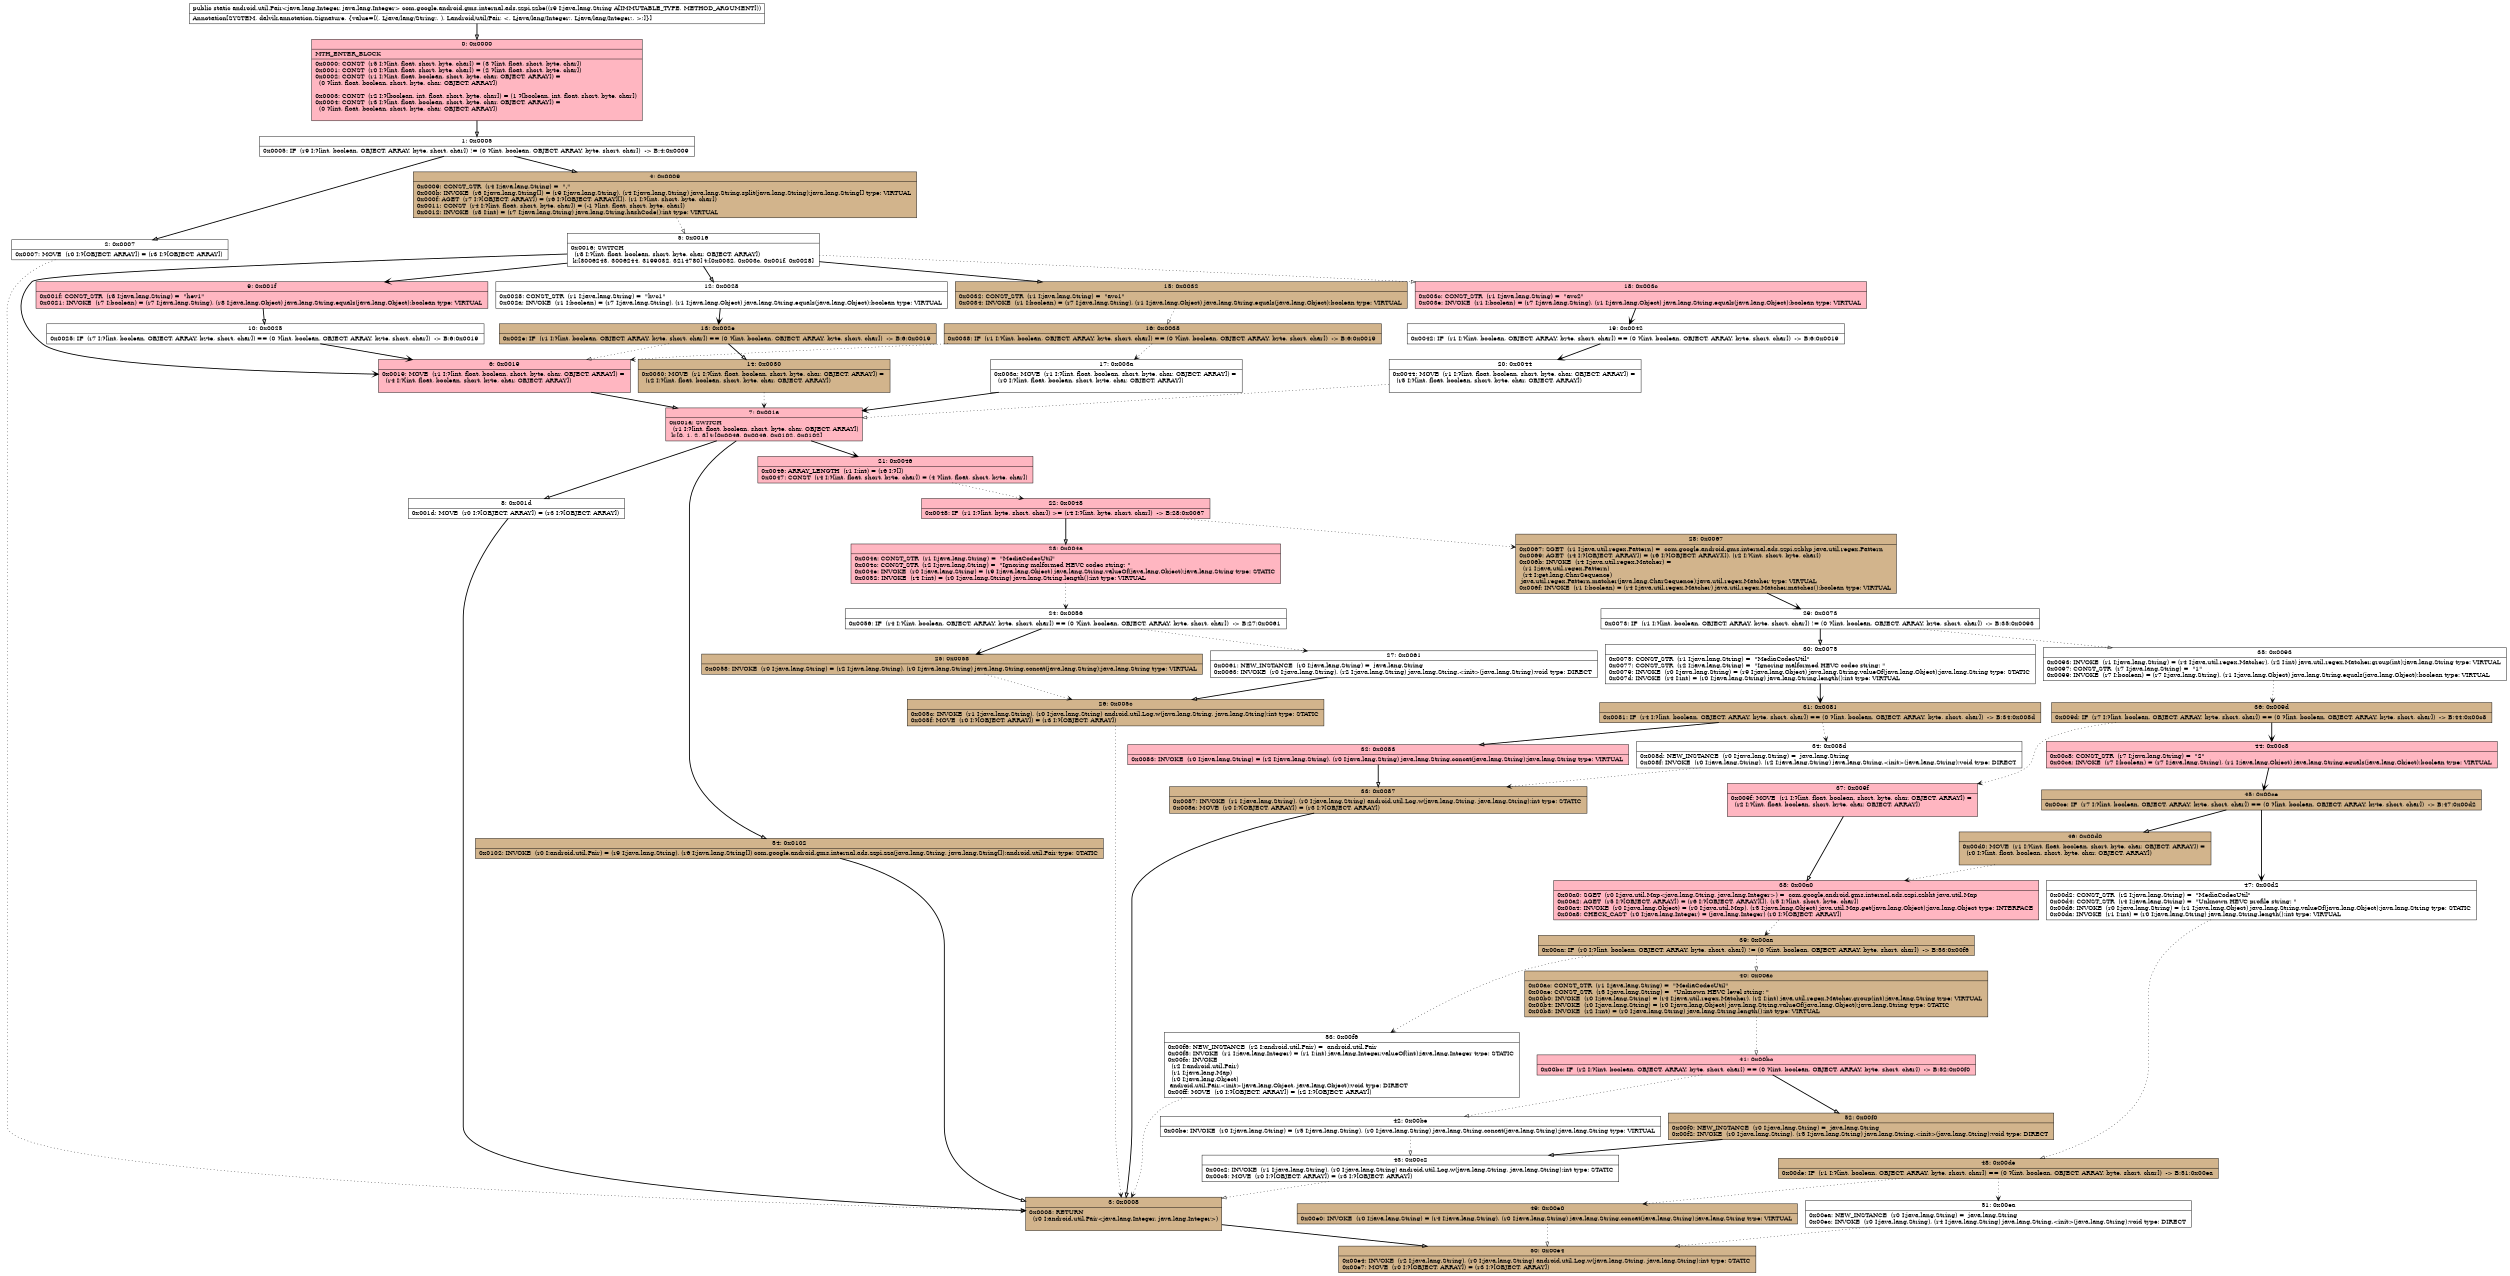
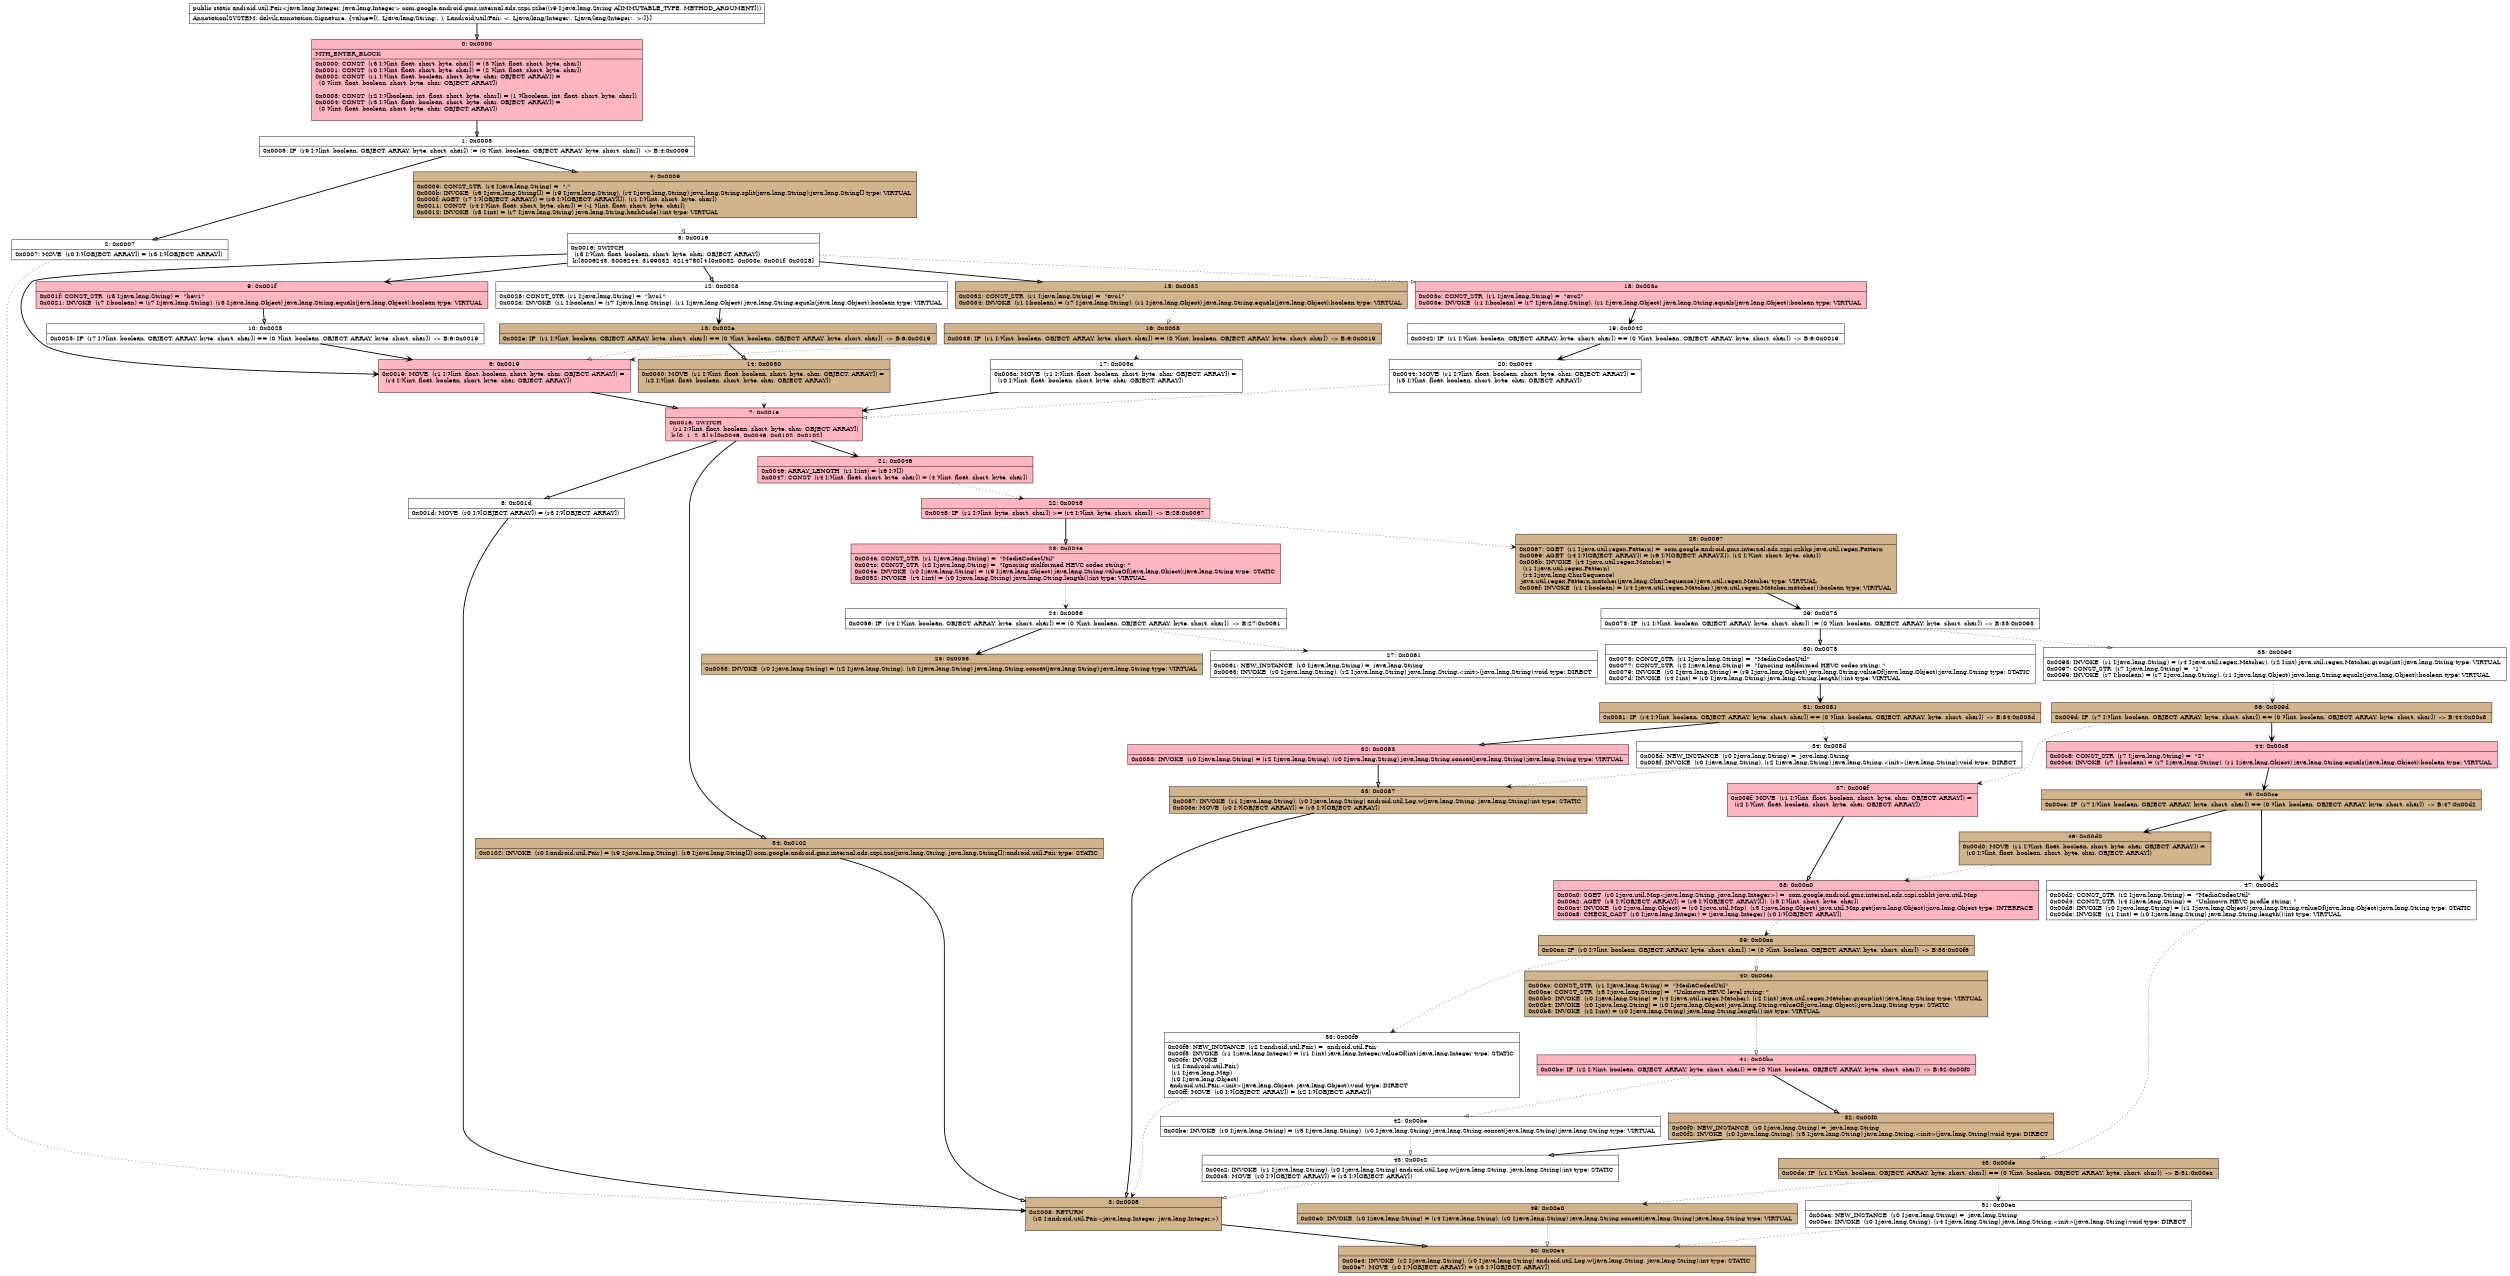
node "28: 0x0067": text "(r4 I:get.lang.CharSequence)" -> "(r4 I:java.lang.CharSequence)"
node "26: 0x005c": removed
edge "45: 0x00ce" -> "46: 0x00d0": arrowhead onormal -> vee
node "3: 0x0008": text "0x0008: RETURN" -> "0x2008: RETURN"
